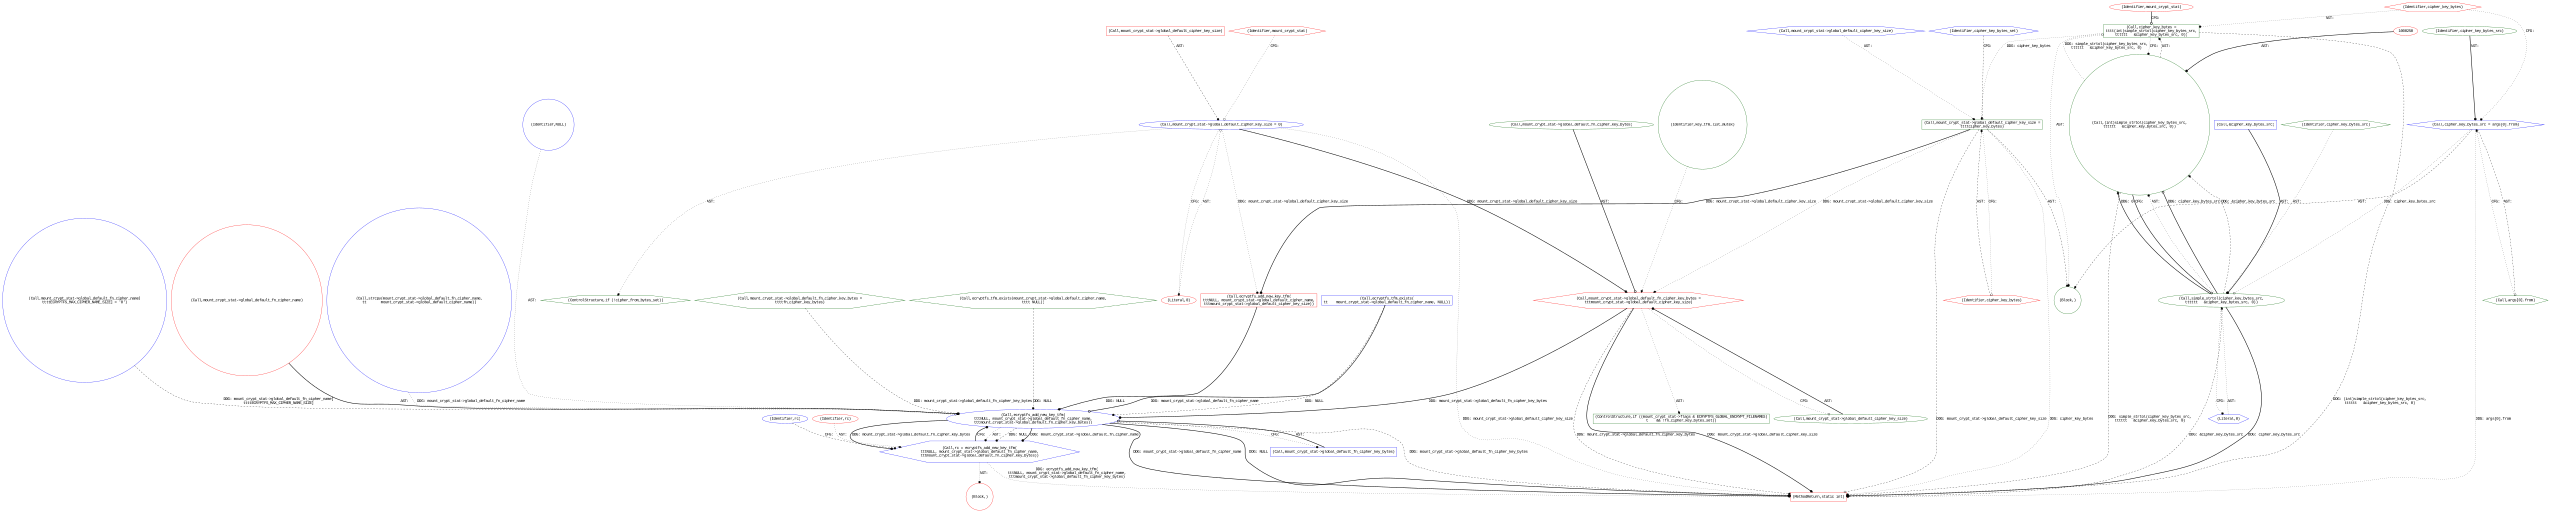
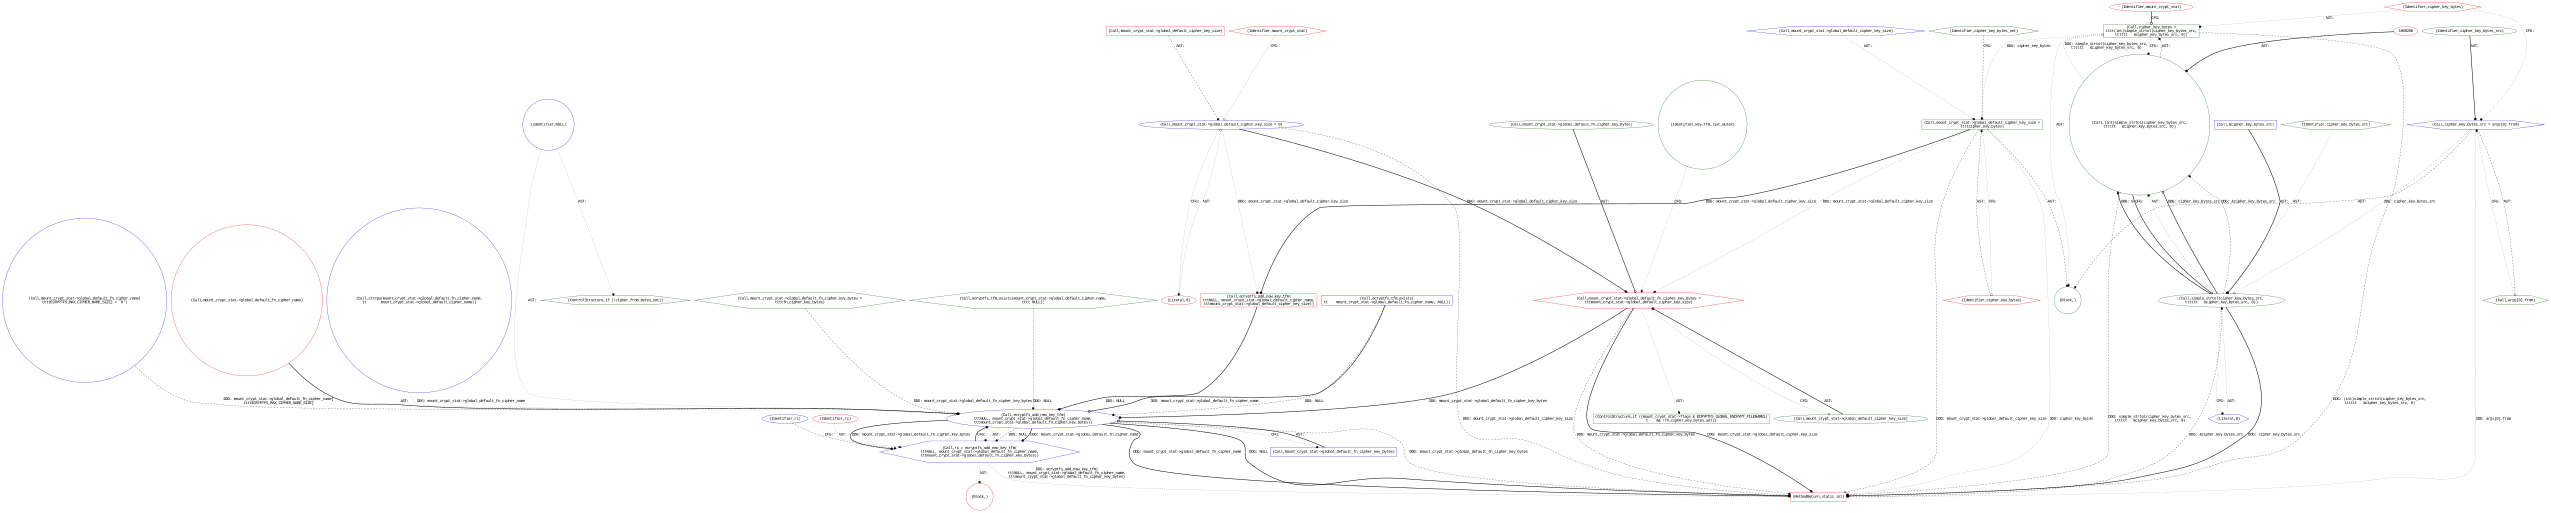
node "(Identifier,cipher_key_bytes_set)": color blue -> darkgreen
edge "(Call,mount_crypt_stat->global_default_cipher_key_size = 0)" -> "(ControlStructure,if (!cipher_from_bytes_set))": now "(Identifier,NULL)" -> "(ControlStructure,if (!cipher_from_bytes_set))"
edge "(Call,mount_crypt_stat->global_default_cipher_key_size = 0)" -> "(MethodReturn,static int)": style dotted -> dashed
